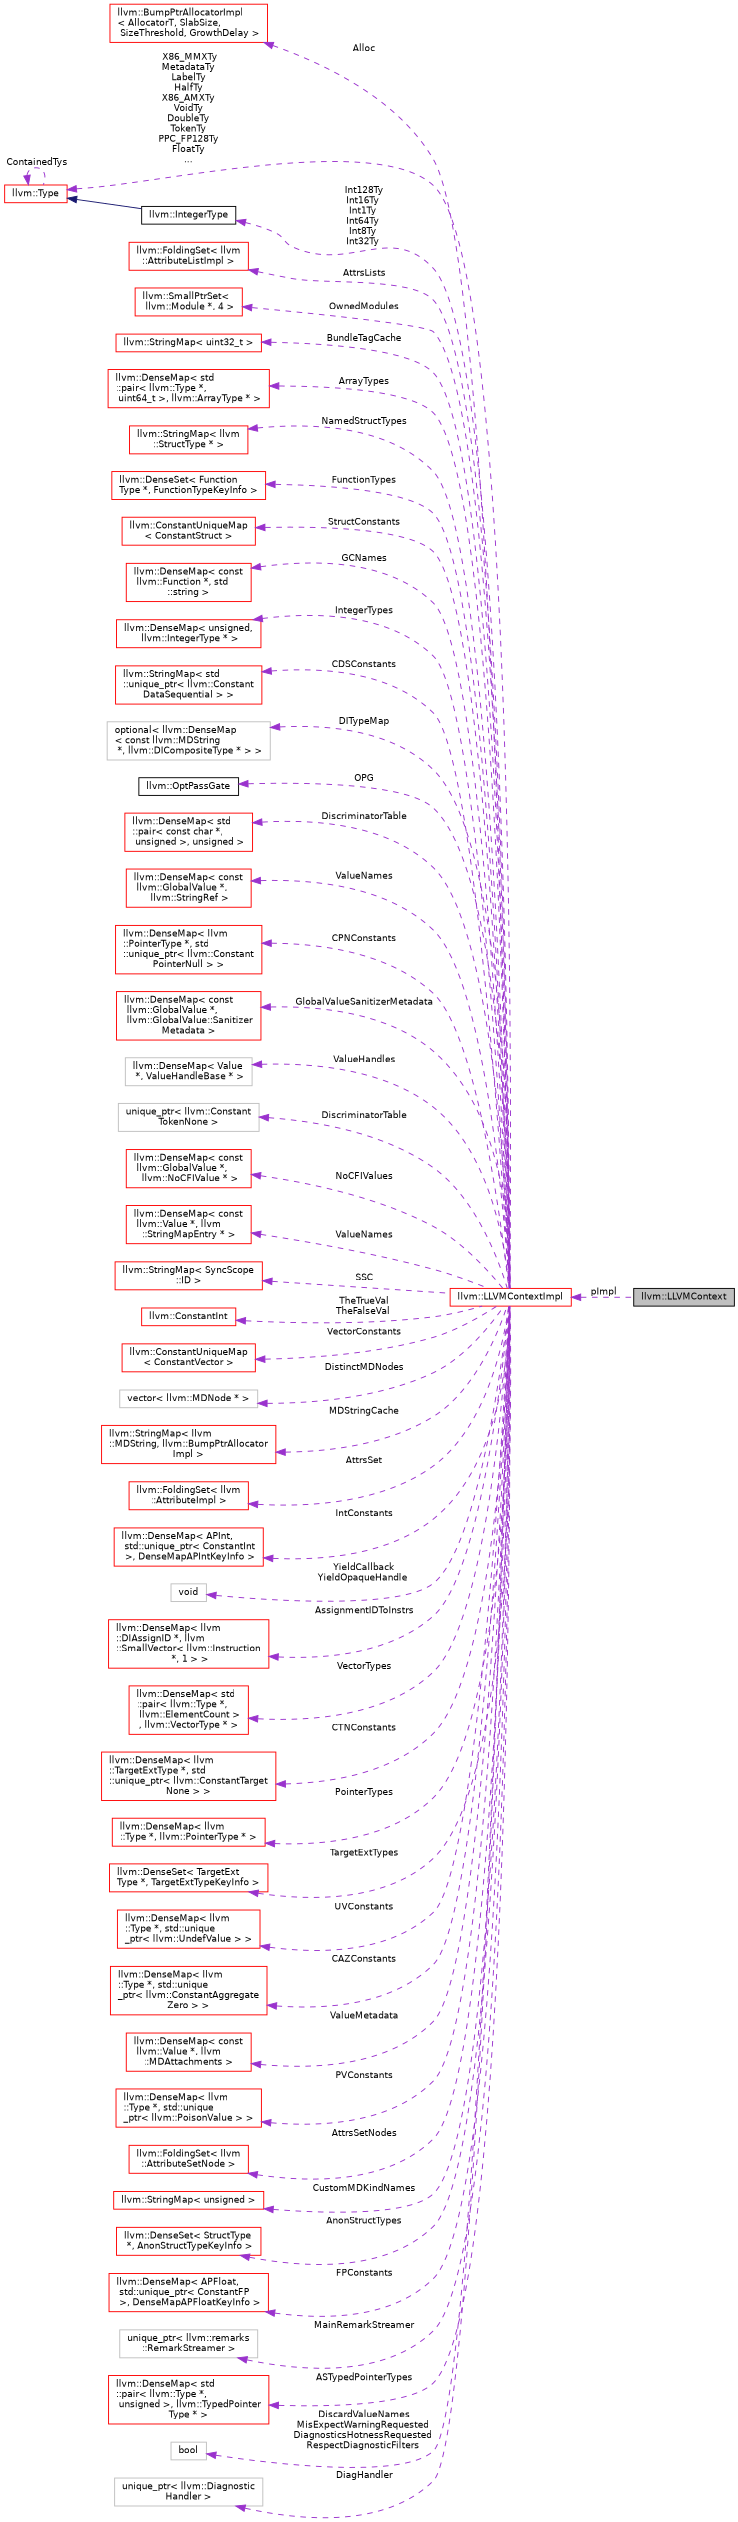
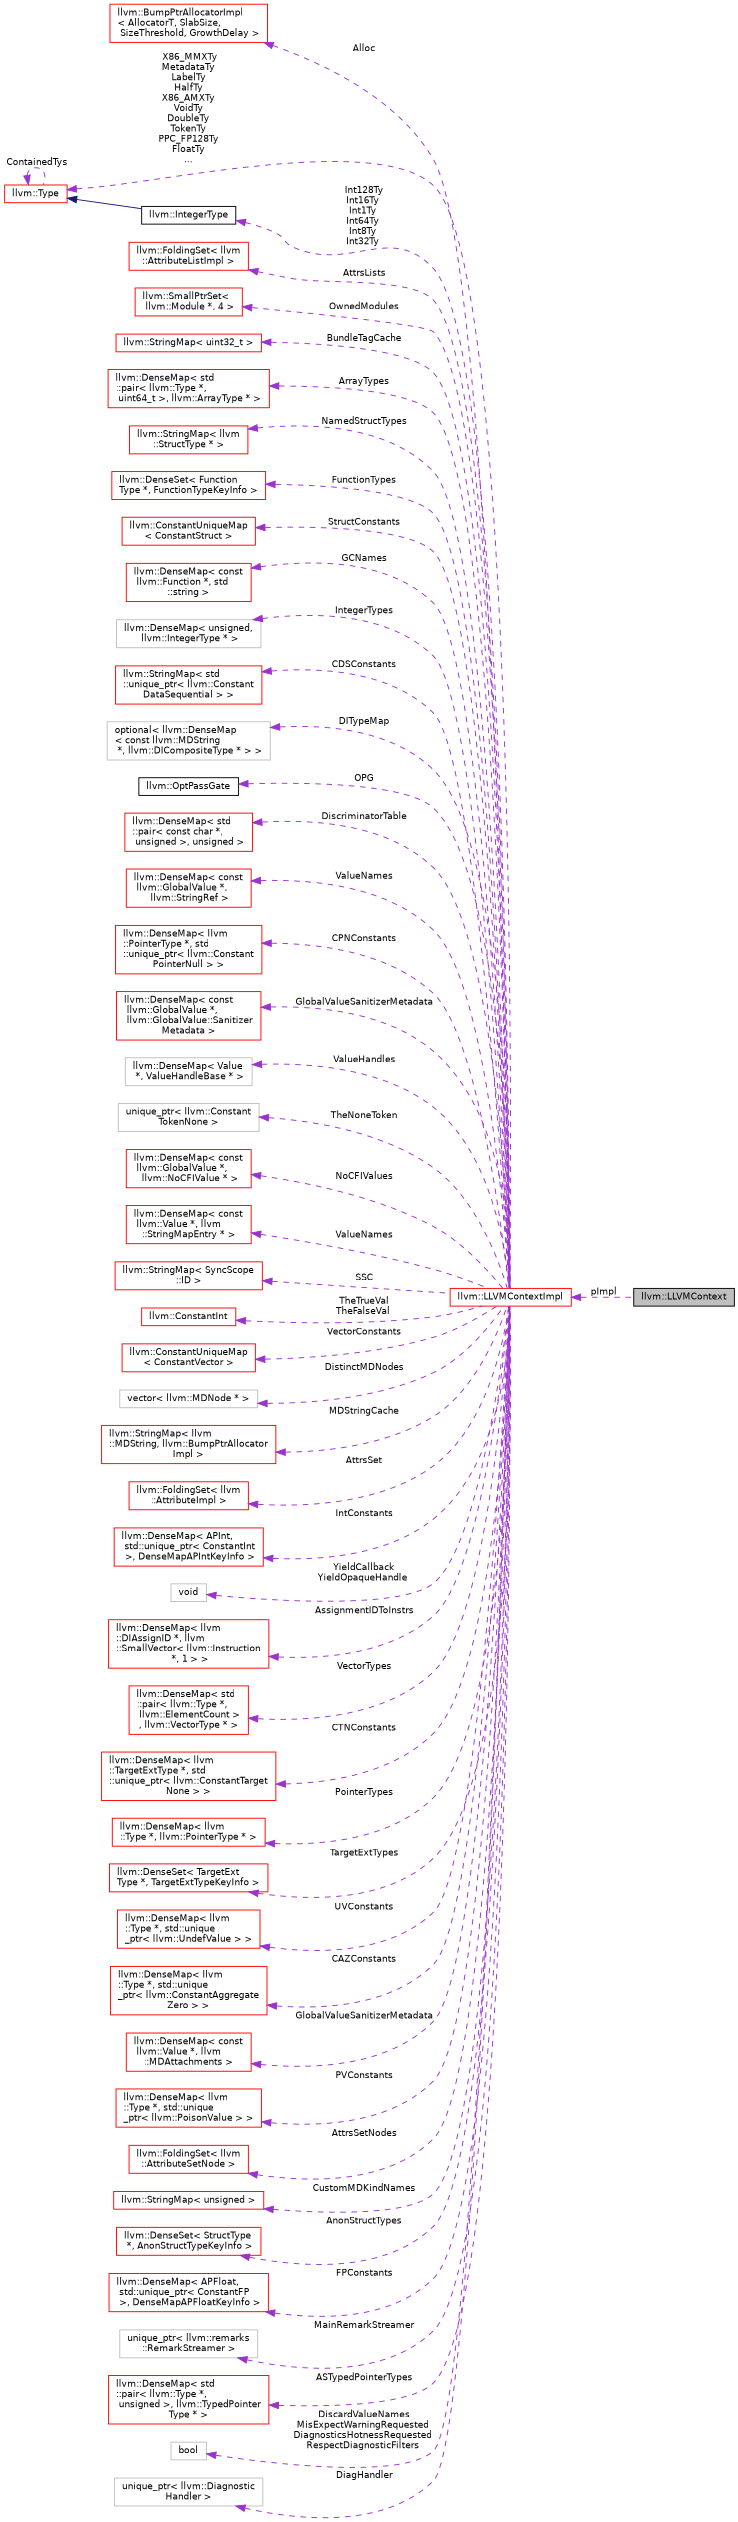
node "llvm::DenseMap< unsigned, llvm::IntegerType * >": color red -> grey75
edge "llvm::LLVMContextImpl" -> "unique_ptr< llvm::Constant TokenNone >": label " DiscriminatorTable" -> " TheNoneToken"
edge "llvm::LLVMContextImpl" -> "llvm::DenseMap< const llvm::Value *, llvm ::MDAttachments >": label " ValueMetadata" -> " GlobalValueSanitizerMetadata"
